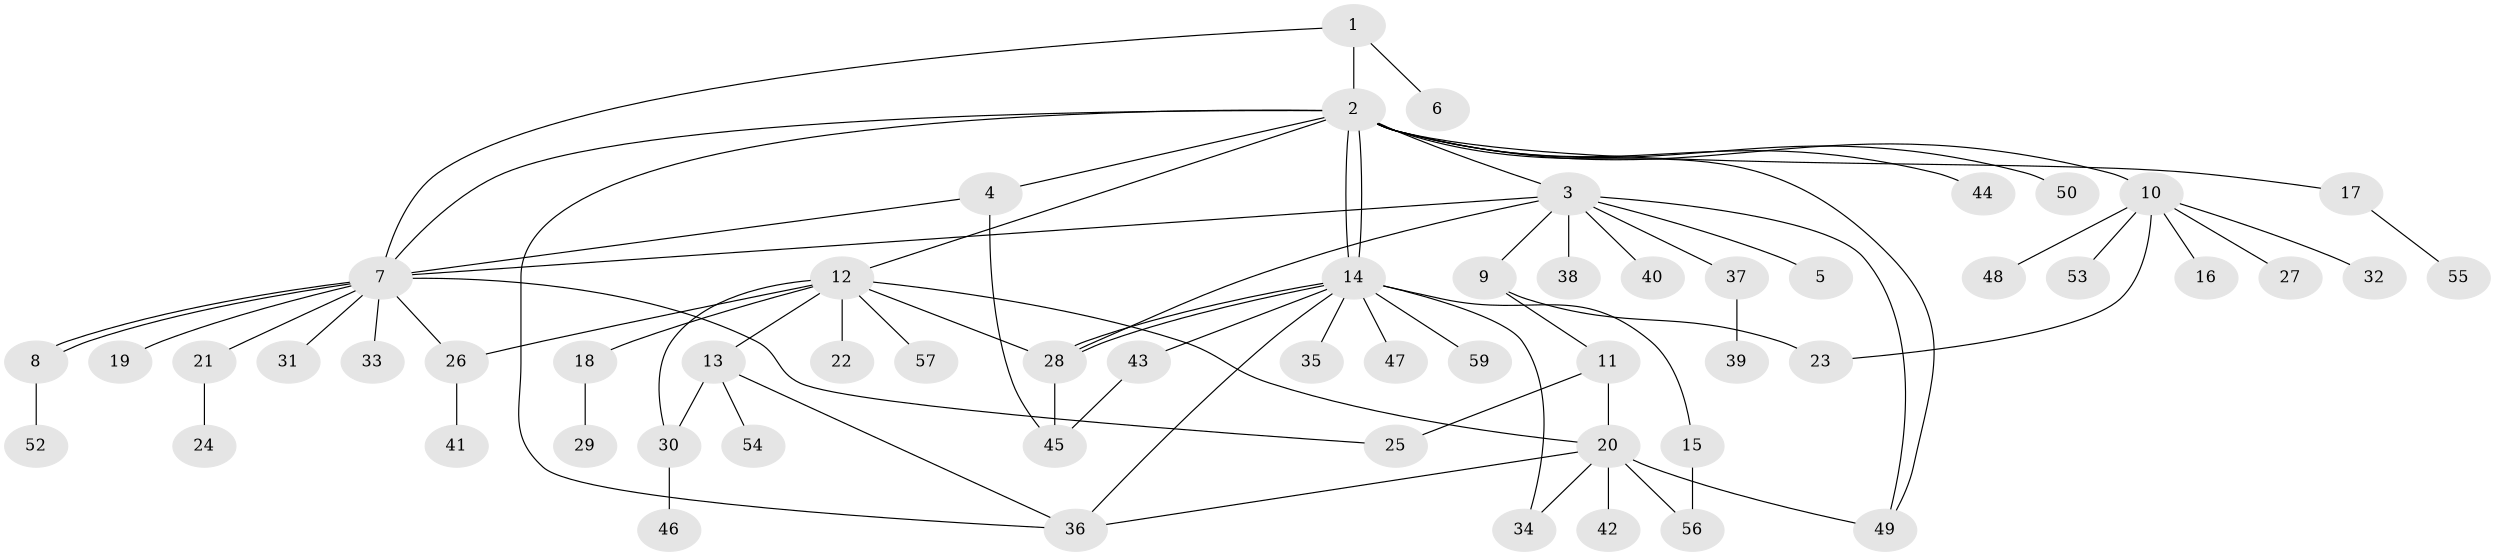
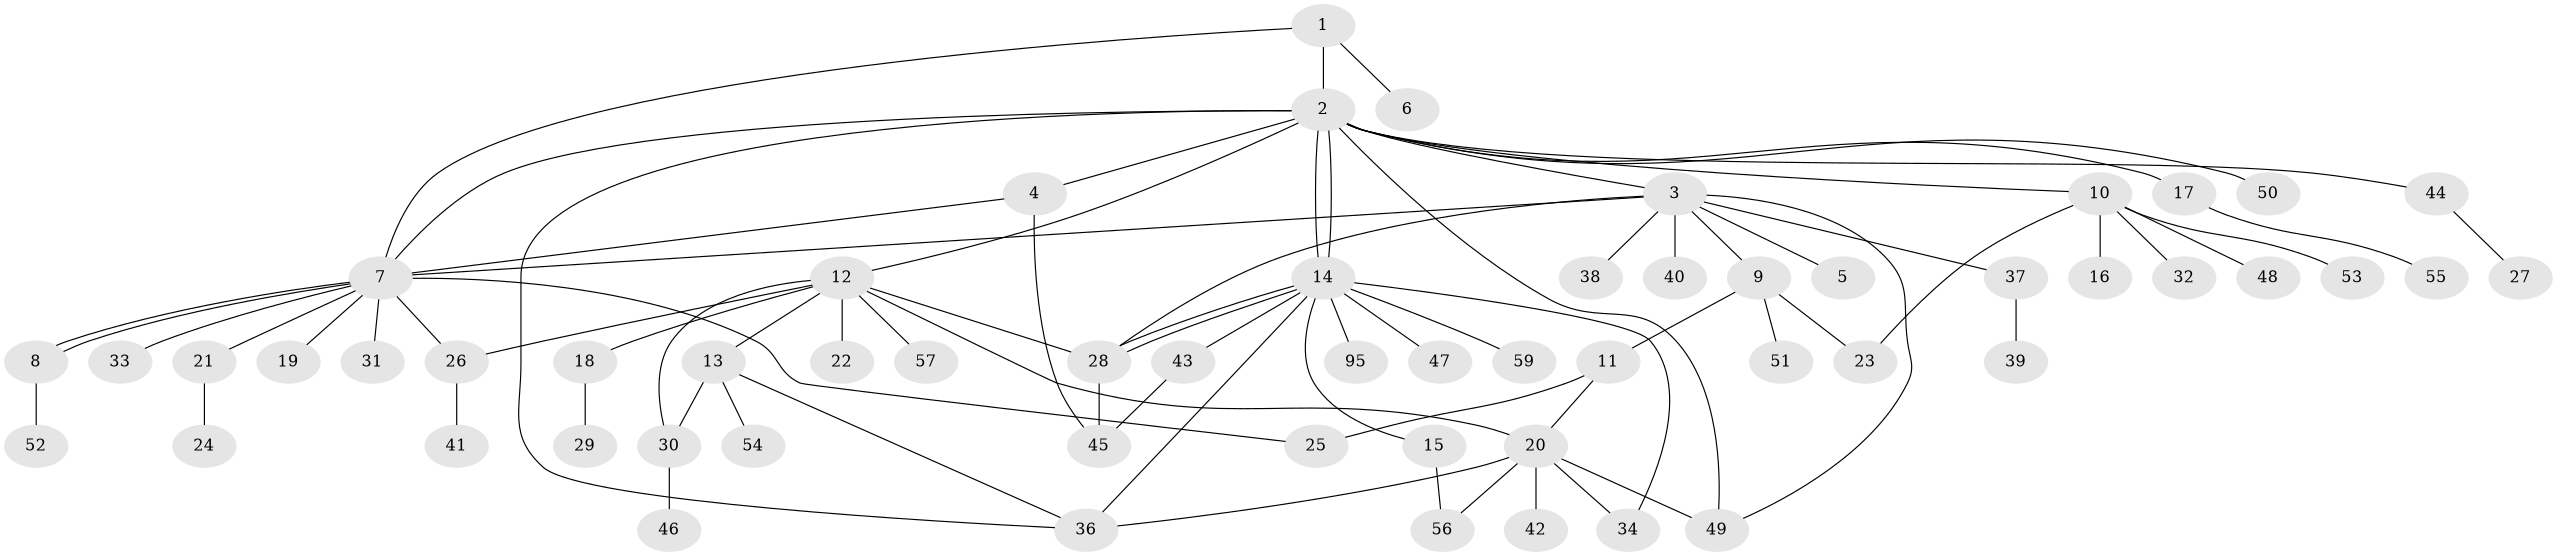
edge "10" -- "27": now "44" -- "27"
node "35": label "35" -> "95"
node "51": added
